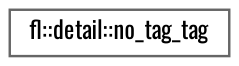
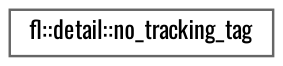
node "fl::detail::no_tag_tag": label "fl::detail::no_tag_tag" -> "fl::detail::no_tracking_tag"
